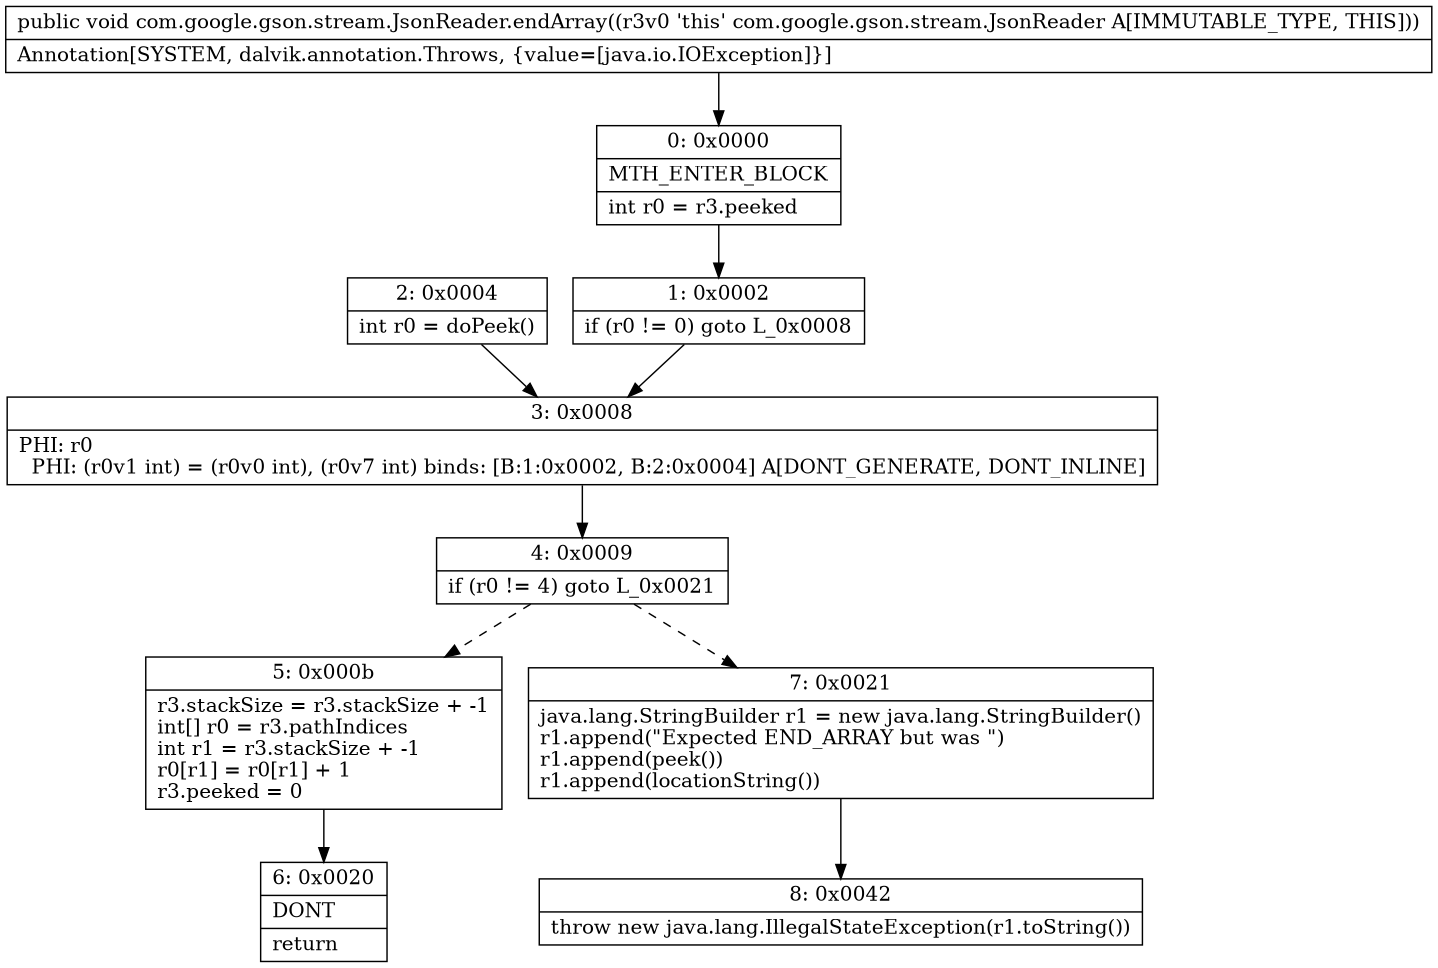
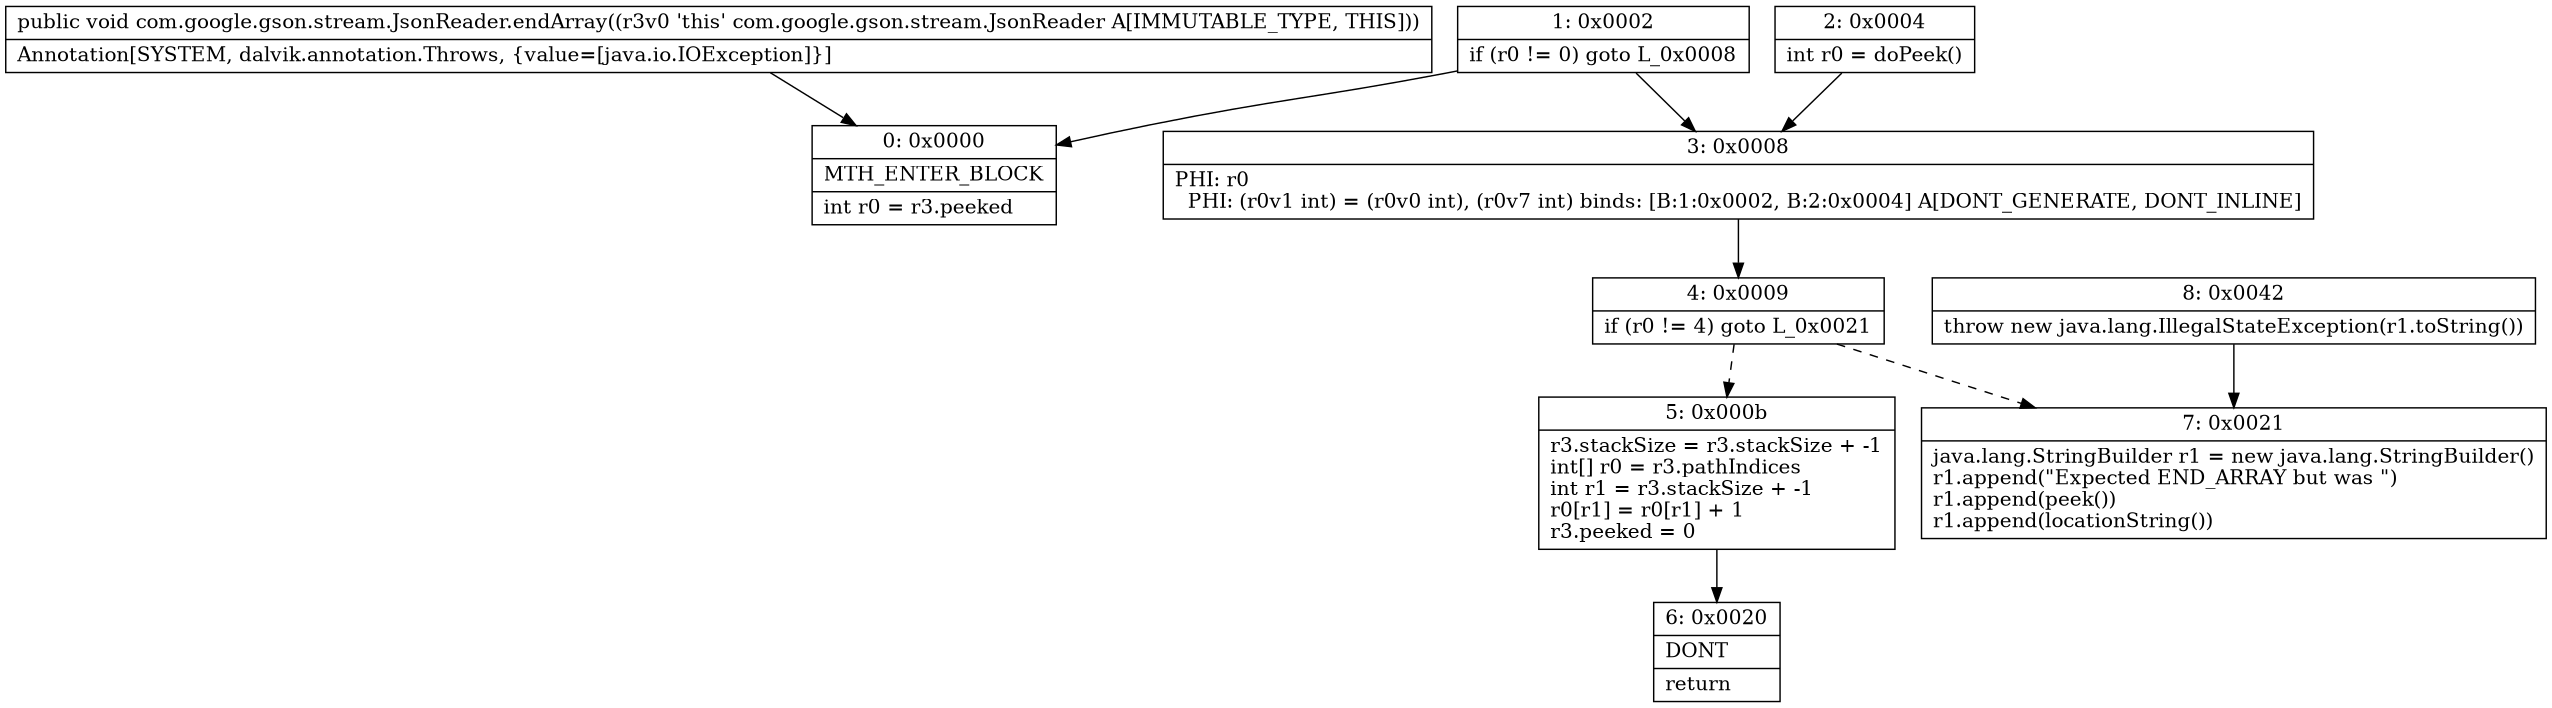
edge "0: 0x0000" -> "1: 0x0002": reversed
edge "7: 0x0021" -> "8: 0x0042": reversed
